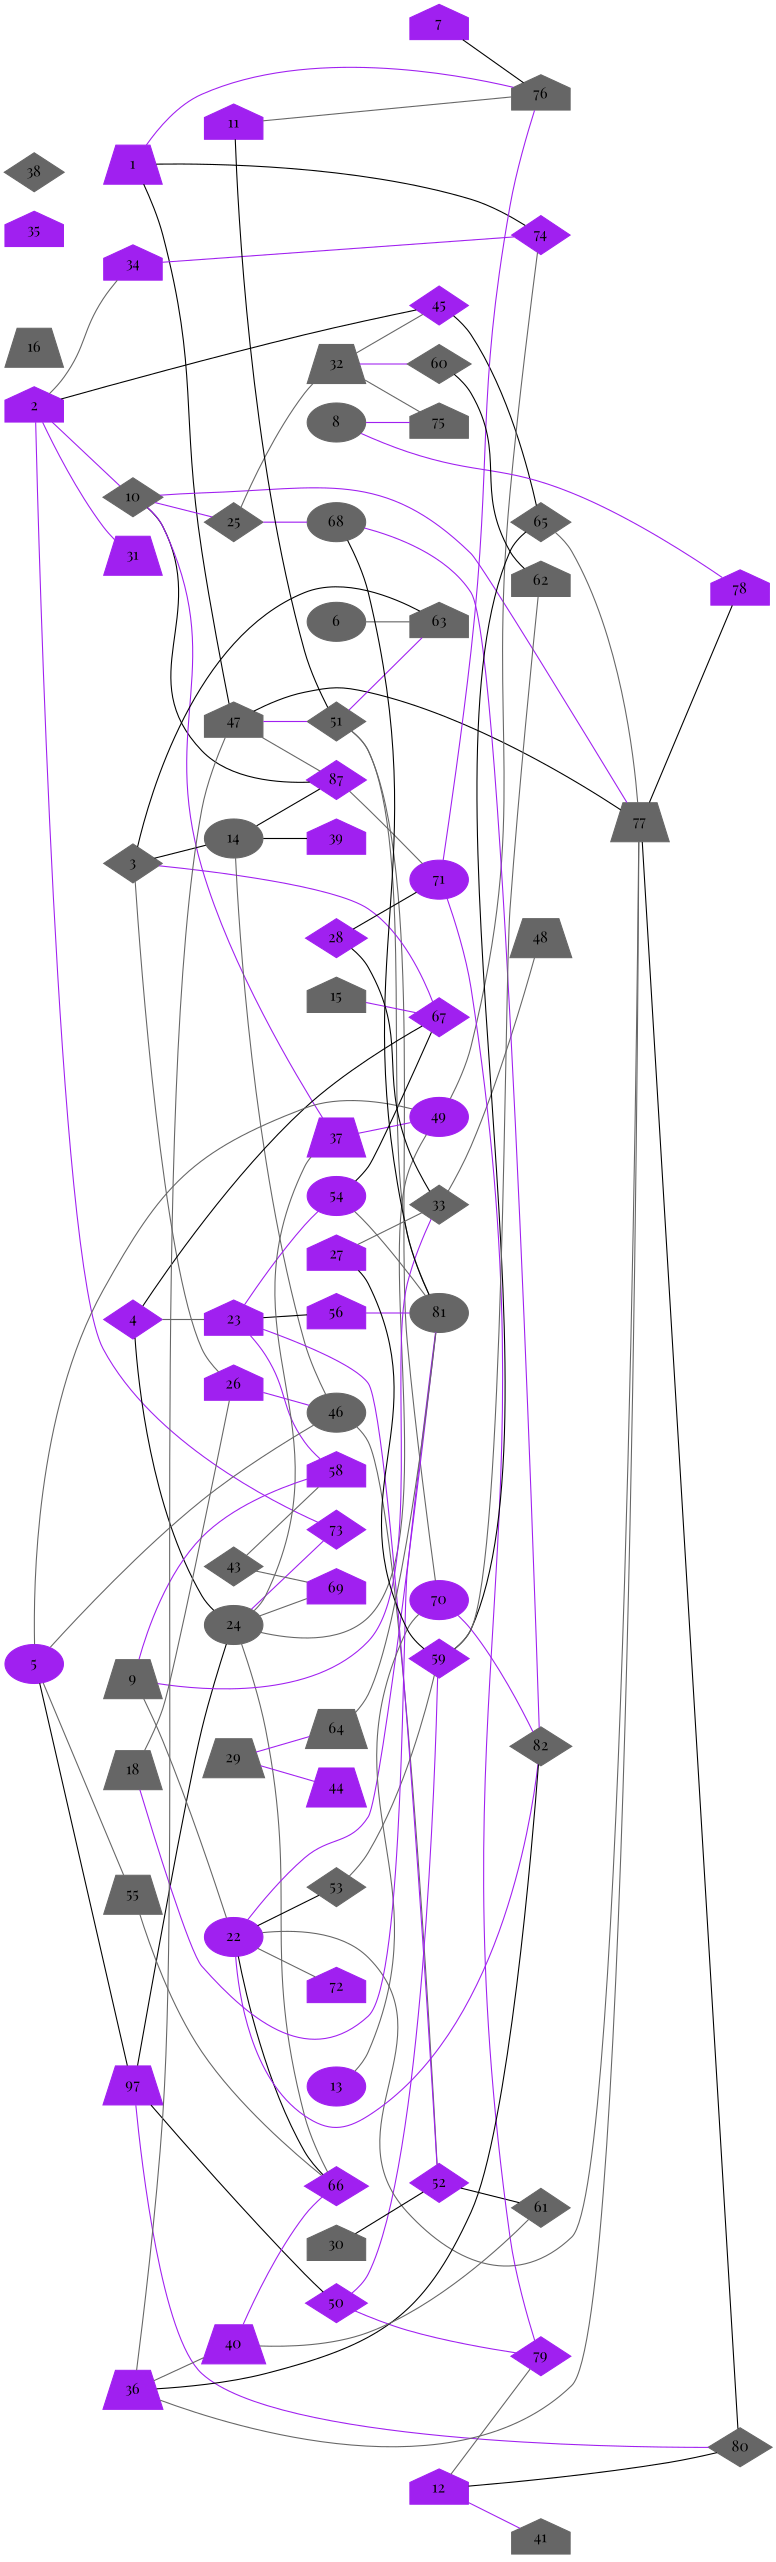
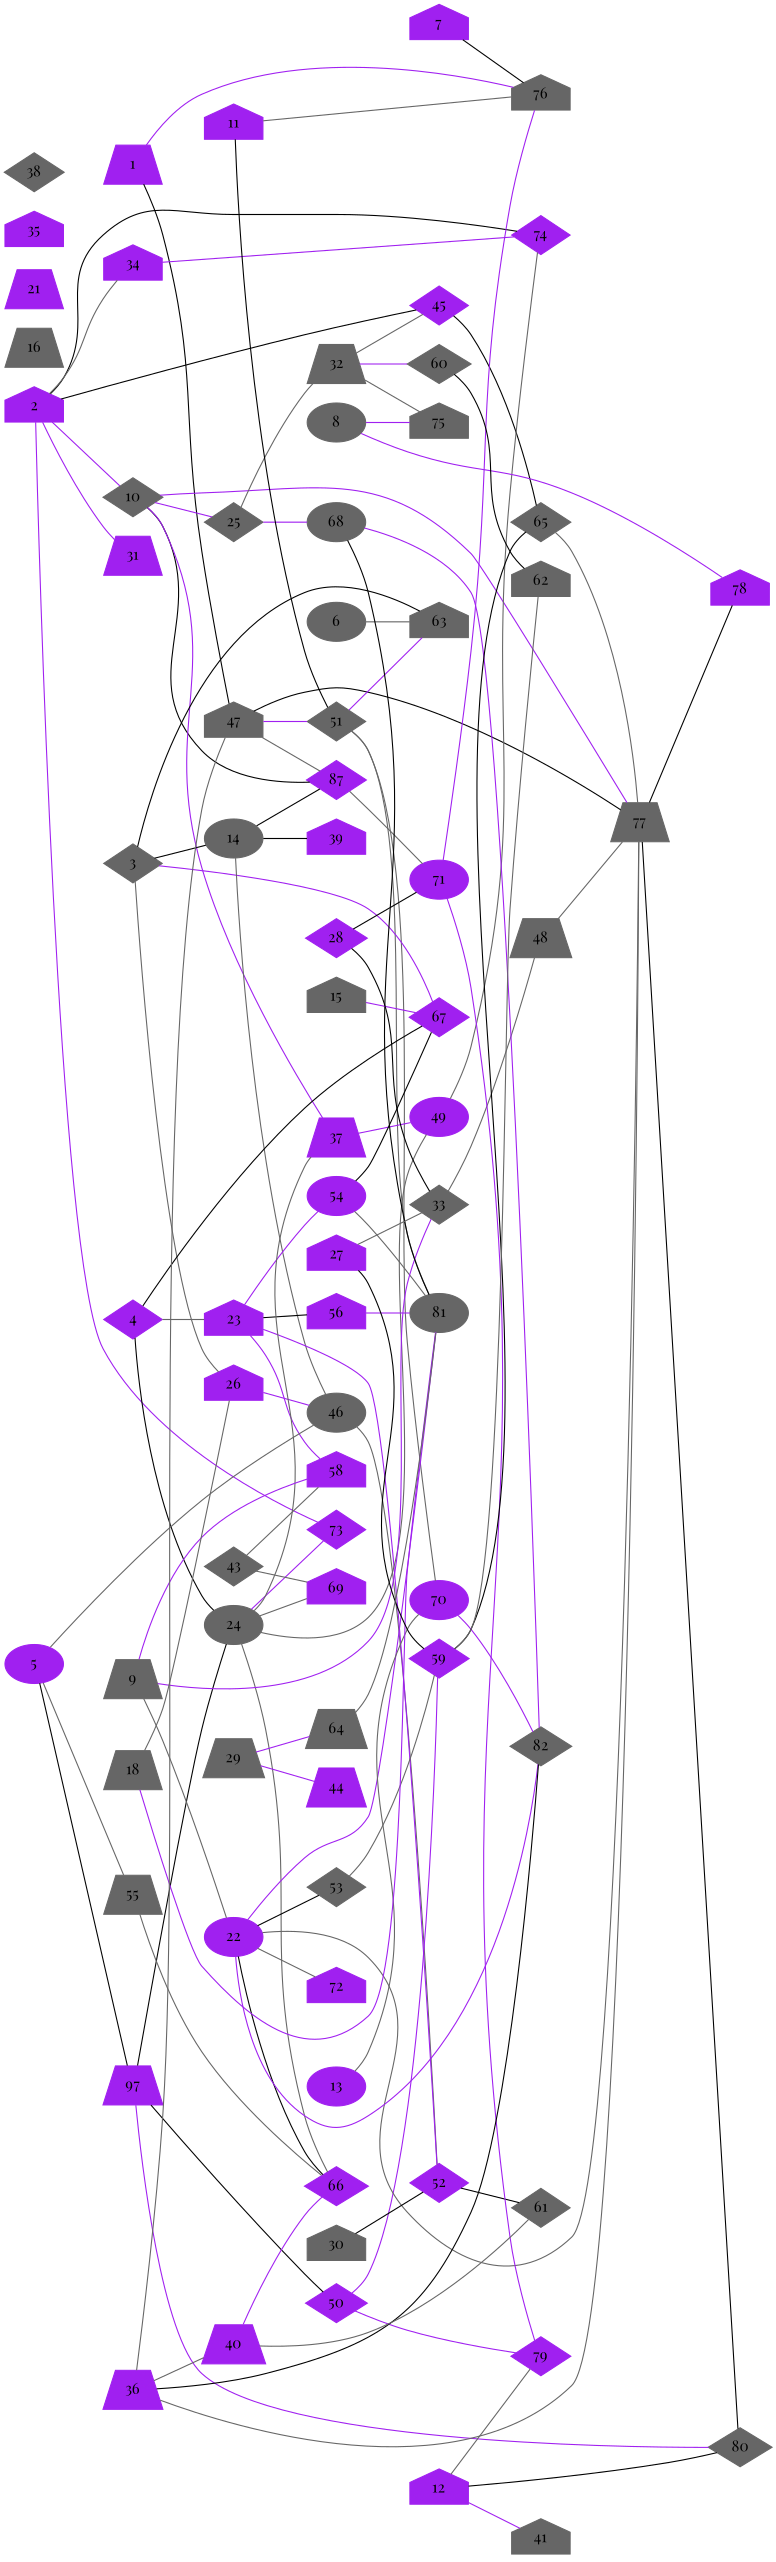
edge "1" -- "74": now "2" -- "74"
node "21": added
edge "77" -- "48": added
edge "49" -- "5": removed
